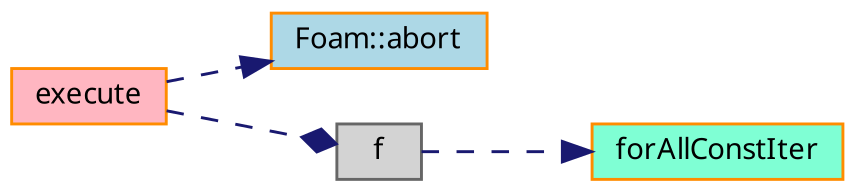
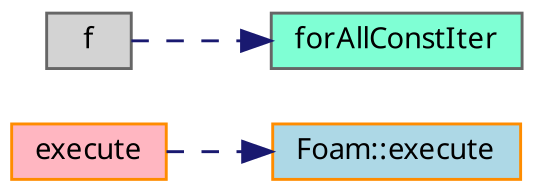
node "Foam::abort": label "Foam::abort" -> "Foam::execute"
edge "execute" -> "f": removed
node "forAllConstIter": color darkorange -> gray40
